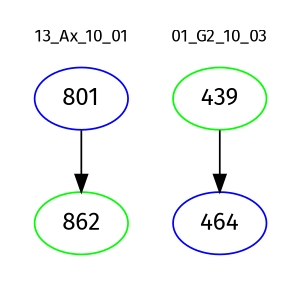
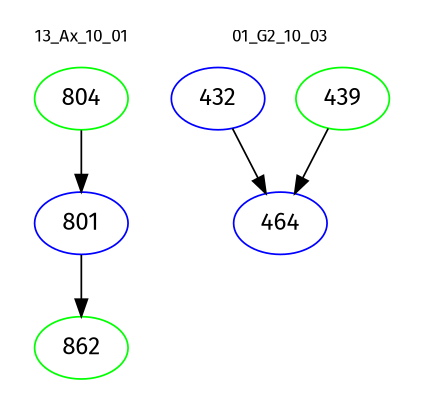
node "804": added
node "432": added
